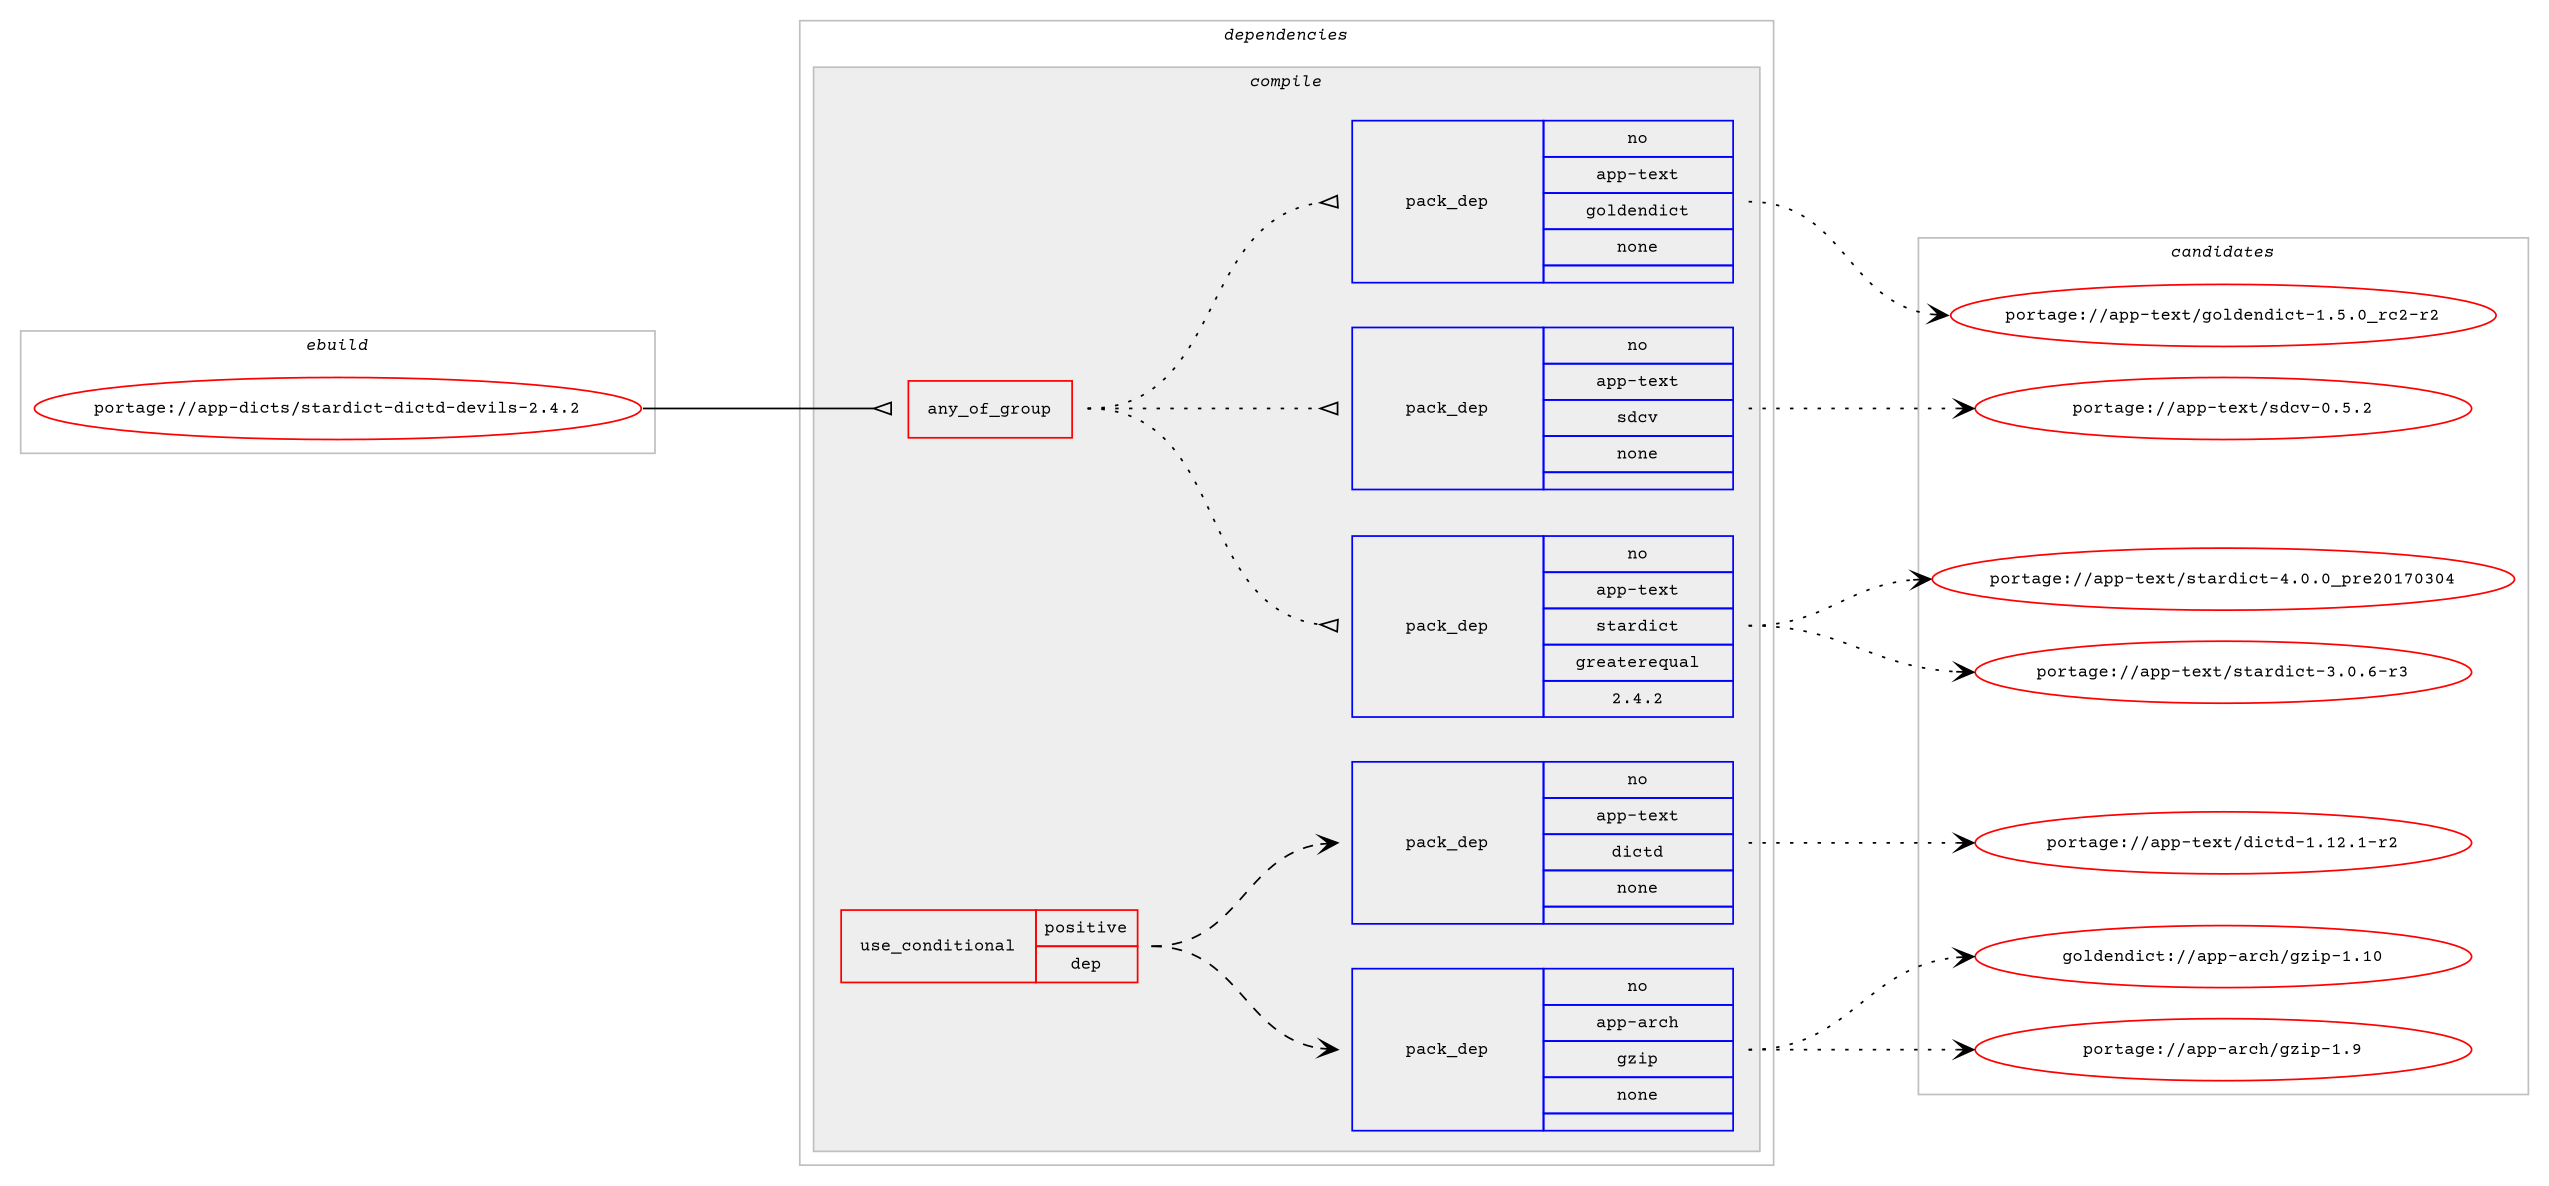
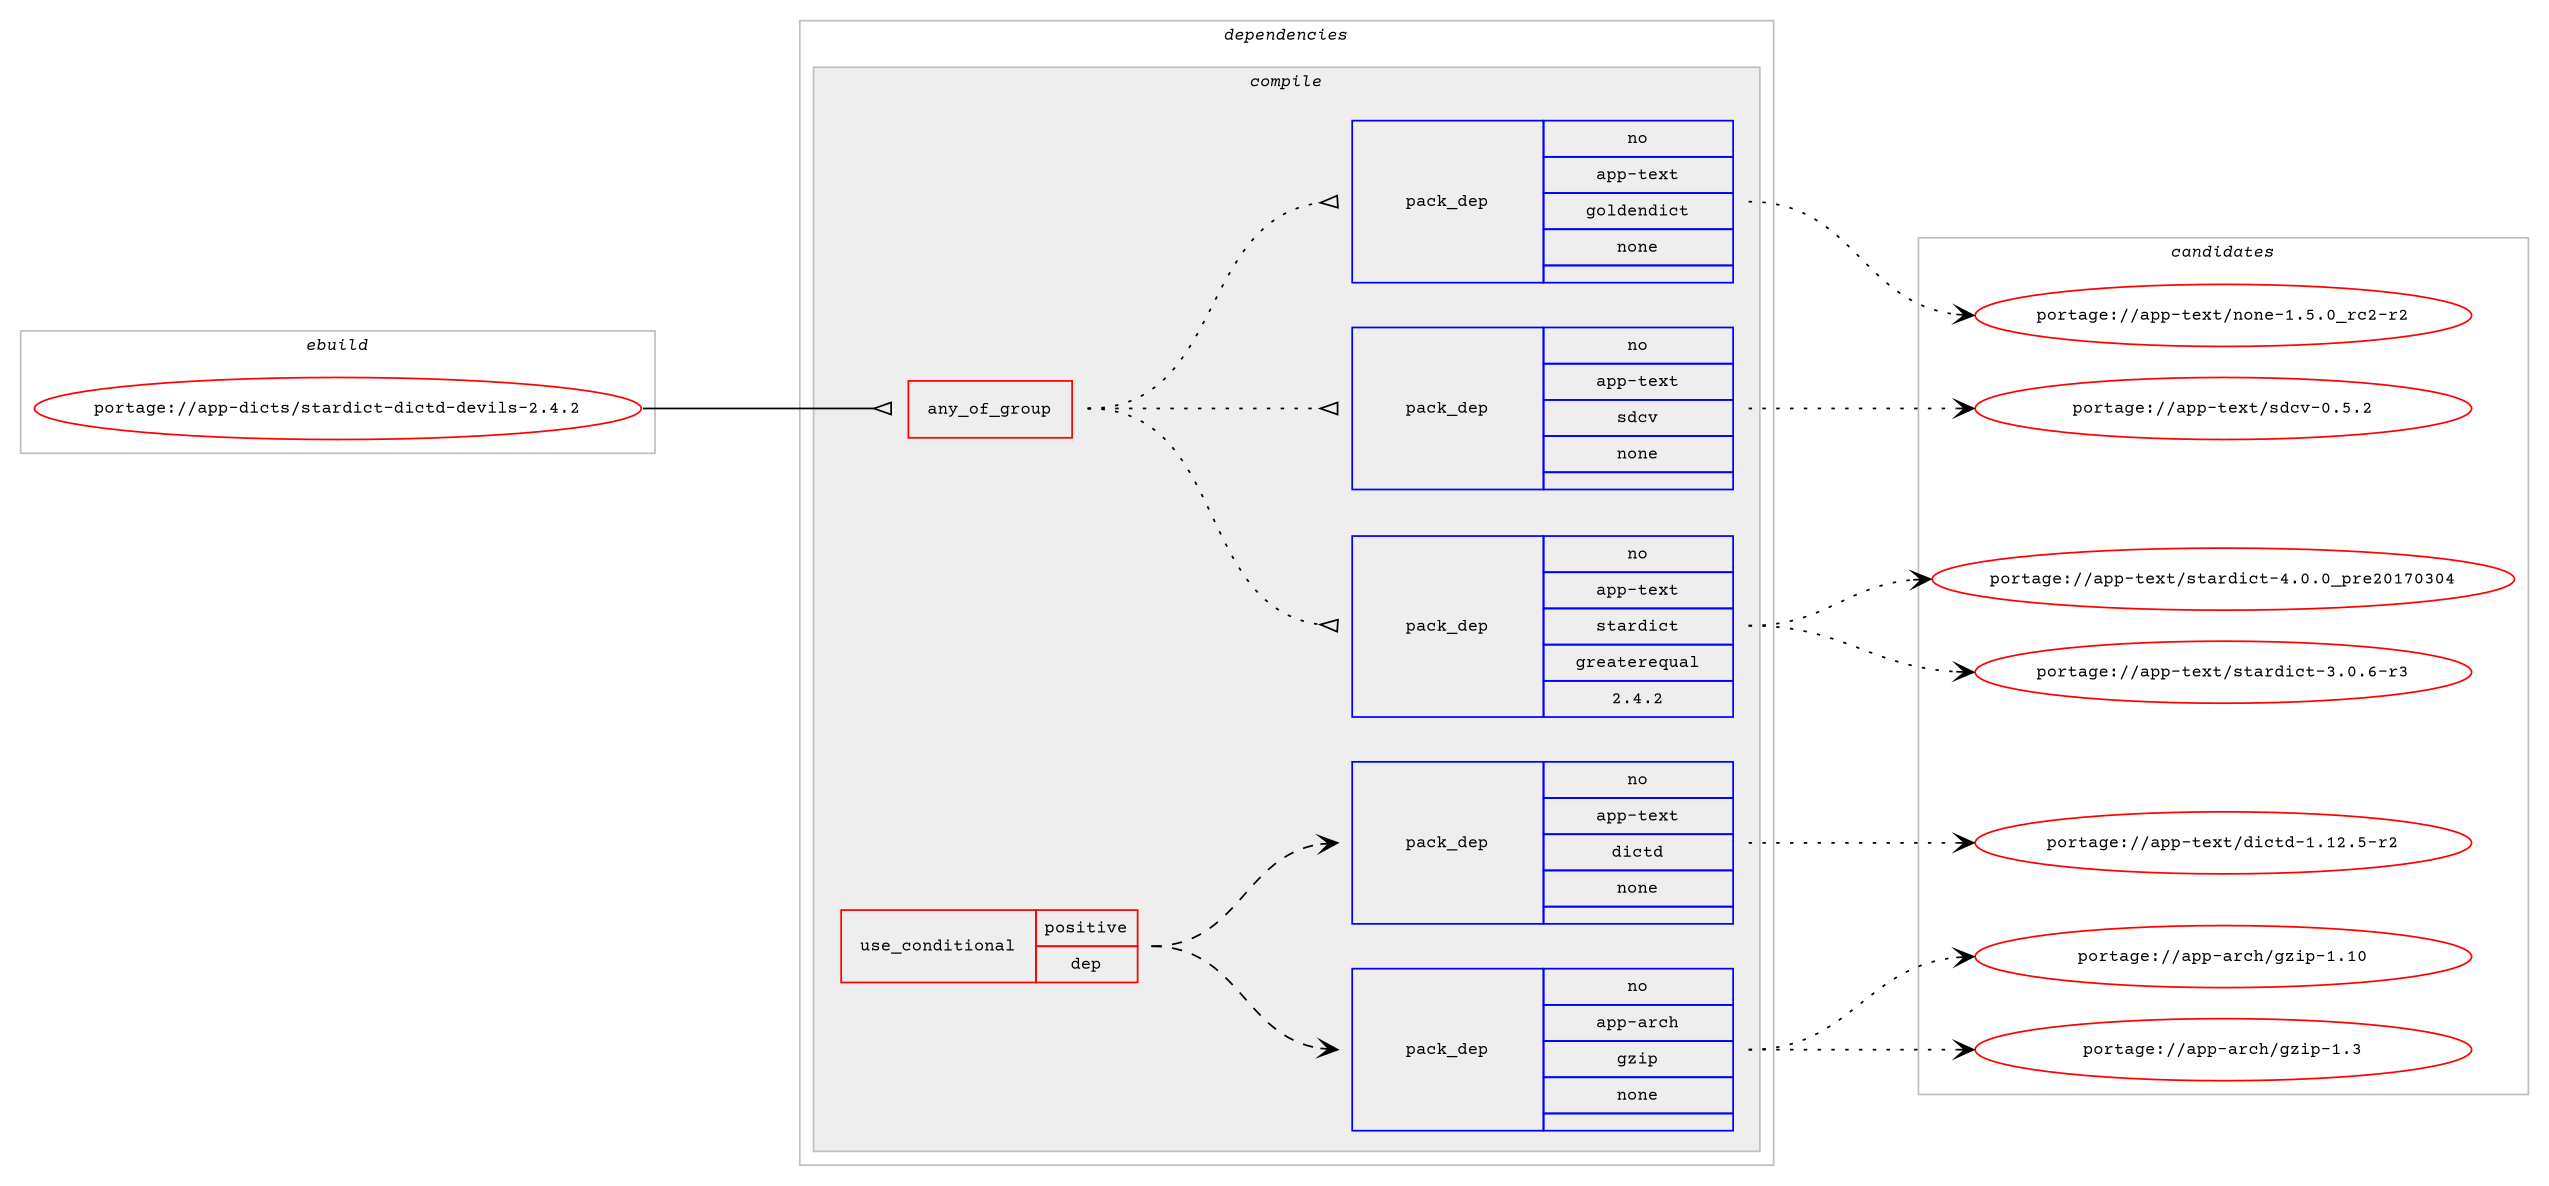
node "portage://app-text/goldendict-1.5.0_rc2-r2": label "portage://app-text/goldendict-1.5.0_rc2-r2" -> "portage://app-text/none-1.5.0_rc2-r2"
node "portage://app-text/dictd-1.12.1-r2": label "portage://app-text/dictd-1.12.1-r2" -> "portage://app-text/dictd-1.12.5-r2"
node "goldendict://app-arch/gzip-1.10": label "goldendict://app-arch/gzip-1.10" -> "portage://app-arch/gzip-1.10"
node "portage://app-arch/gzip-1.9": label "portage://app-arch/gzip-1.9" -> "portage://app-arch/gzip-1.3"
